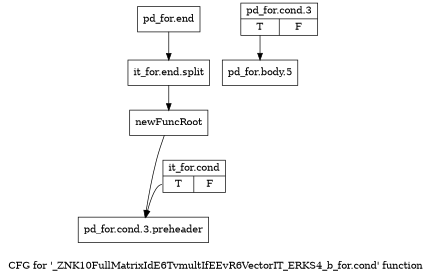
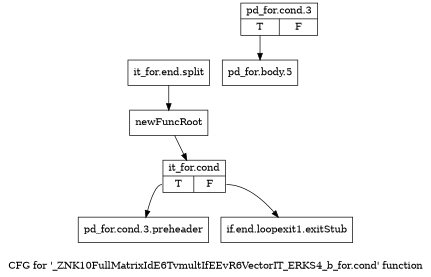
node "pd_for.end": removed
edge "newFuncRoot" -> "pd_for.cond.3.preheader": now "newFuncRoot" -> "it_for.cond"
node "if.end.loopexit1.exitStub": added
